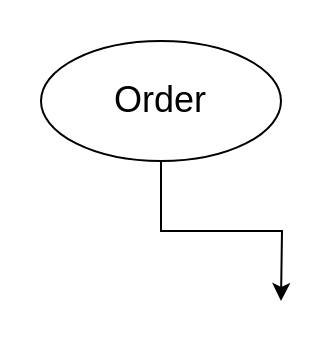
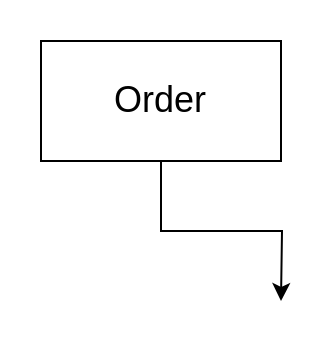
node "Order": shape ellipse -> rectangle
